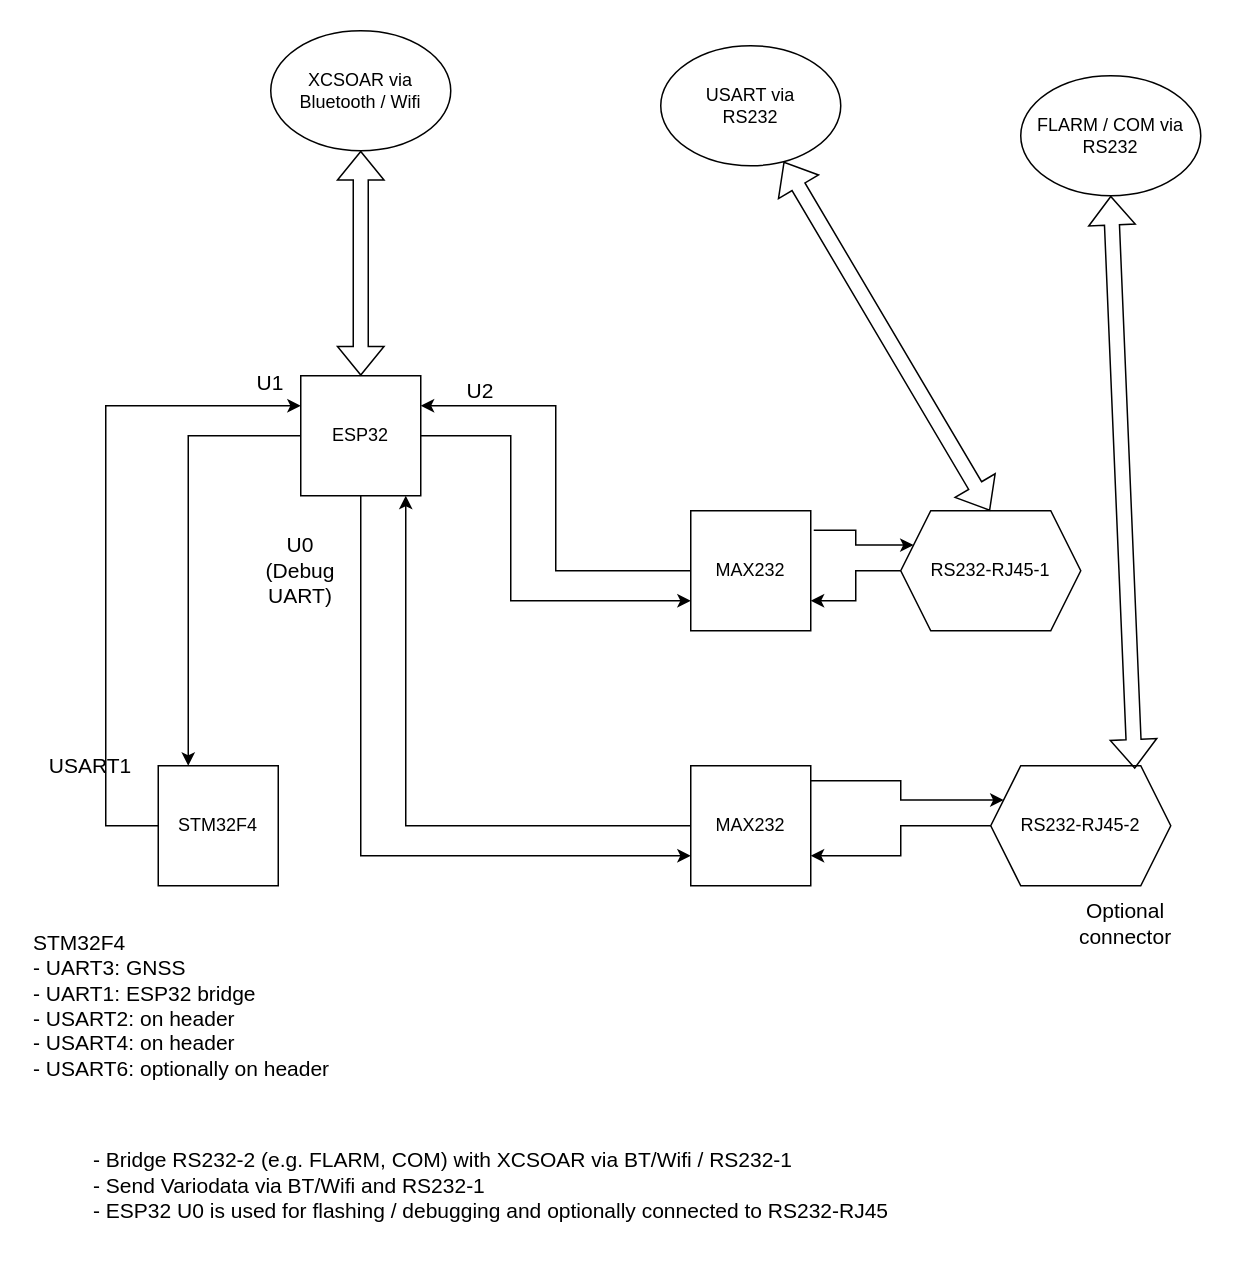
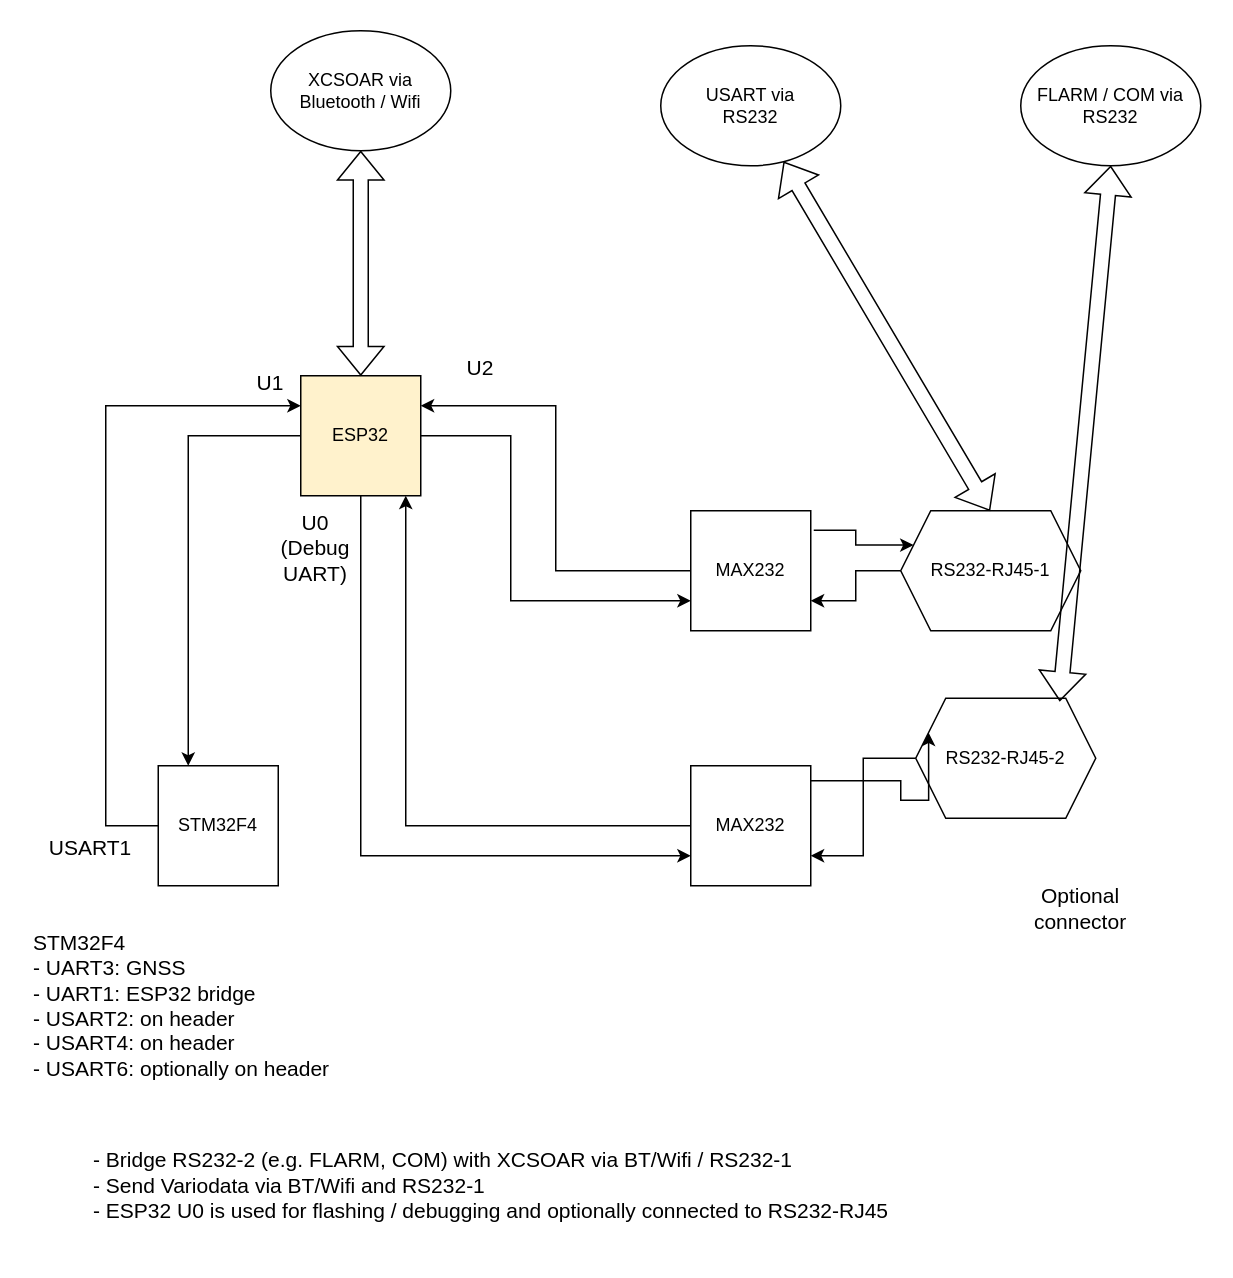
node "FLARM / COM via RS232": moved (1111, 136) -> (1111, 106)
node "U2": moved (481, 391) -> (481, 368)
node "ESP32": fillcolor #ffffff -> #fff2cc
node "U0 (Debug UART)": moved (301, 571) -> (316, 548)
node "USART1": moved (91, 766) -> (91, 848)
node "RS232-RJ45-2": moved (1081, 826) -> (1006, 758)
node "Optional connector": moved (1126, 923) -> (1081, 908)
